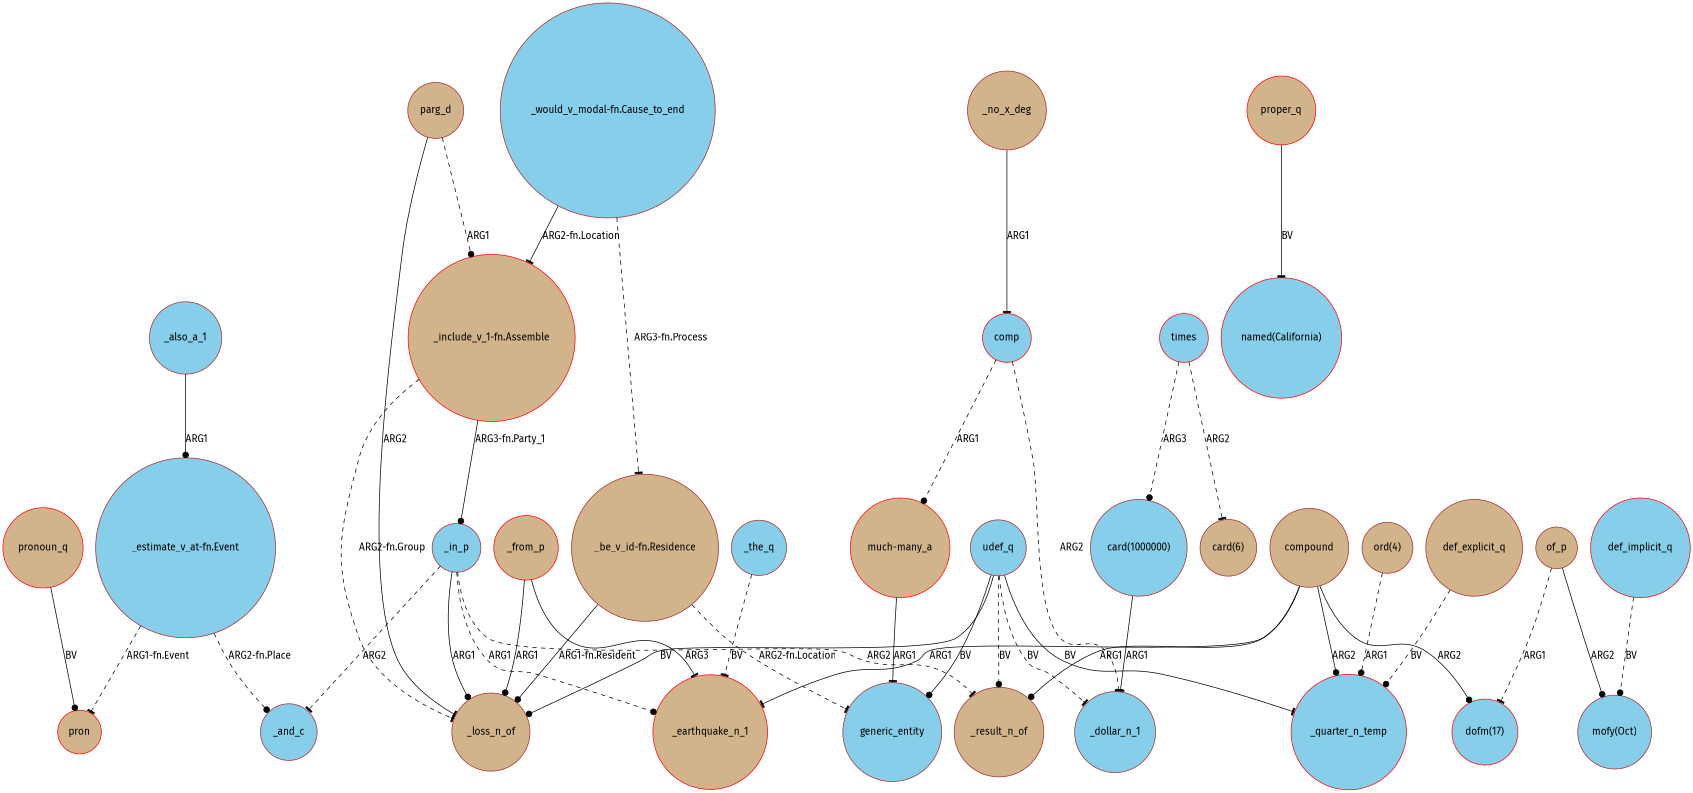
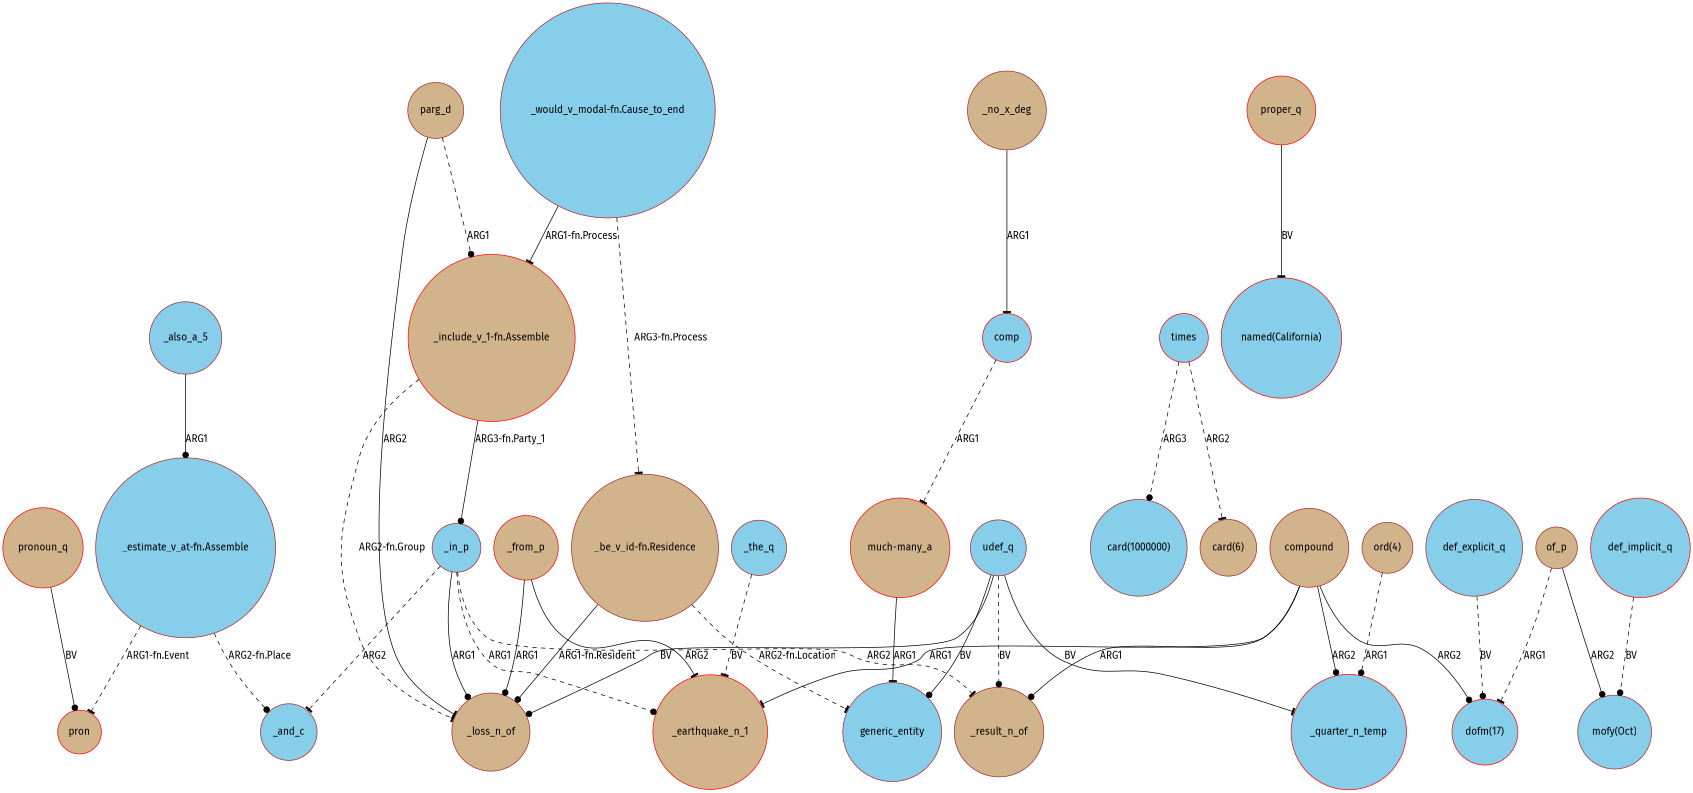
edge "_would_v_modal-fn.Cause_to_end" -> "_include_v_1-fn.Assemble": label "ARG2-fn.Location" -> "ARG1-fn.Process"
node "_also_a_1": label "_also_a_1" -> "_also_a_5"
edge "comp" -> "much-many_a": arrowhead dot -> tee
node "_estimate_v_at-fn.Event": label "_estimate_v_at-fn.Event" -> "_estimate_v_at-fn.Assemble"
node "def_explicit_q": fillcolor tan -> skyblue
edge "def_explicit_q" -> "_quarter_n_temp": now "def_explicit_q" -> "dofm(17)"
edge "_from_p" -> "_earthquake_n_1": label "ARG3" -> "ARG2"
node "_dollar_n_1": removed
